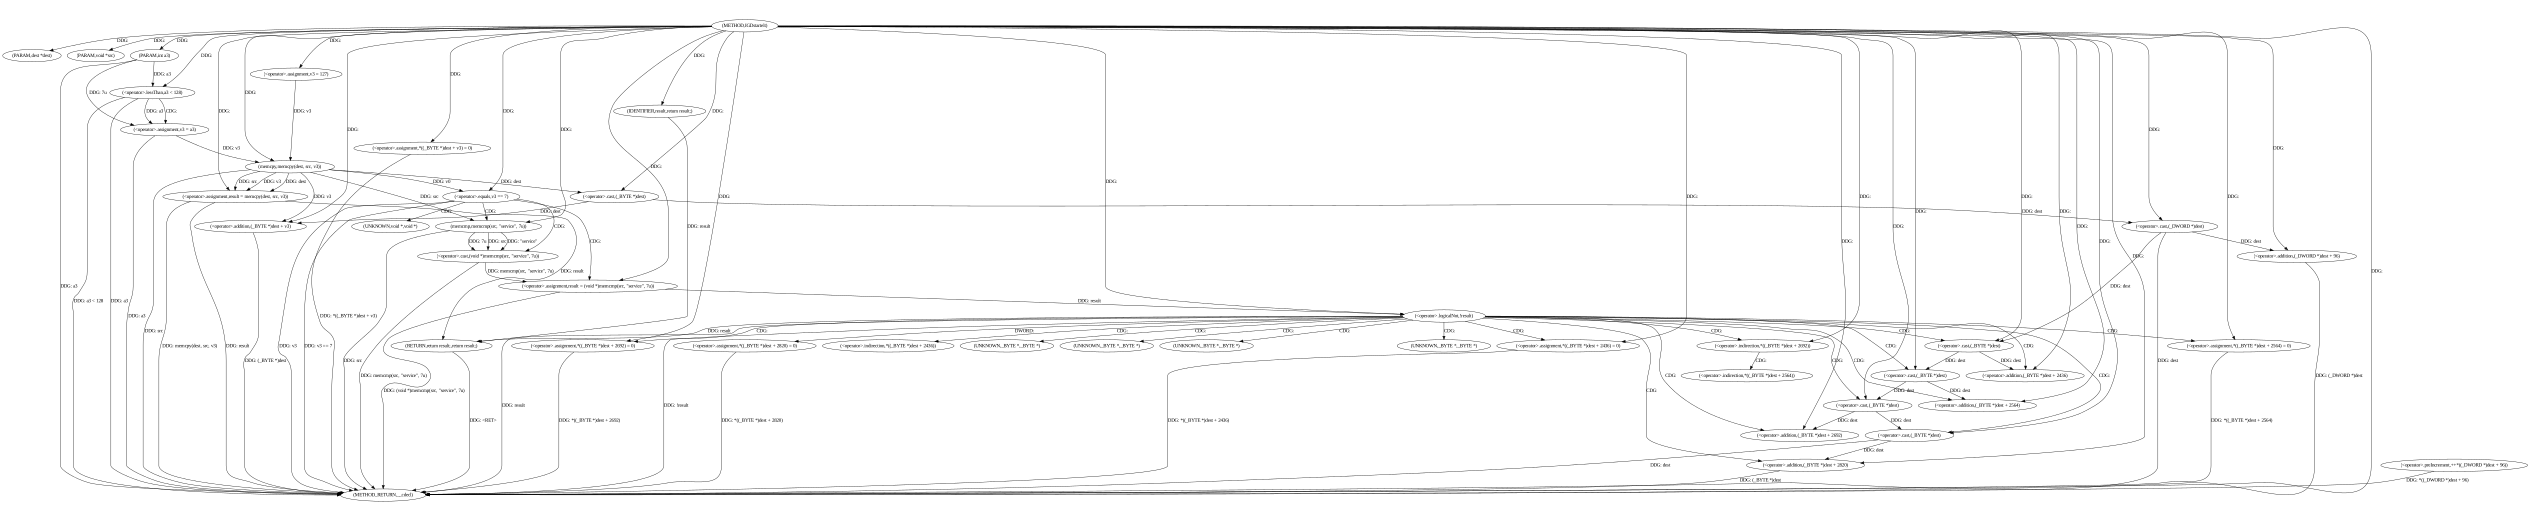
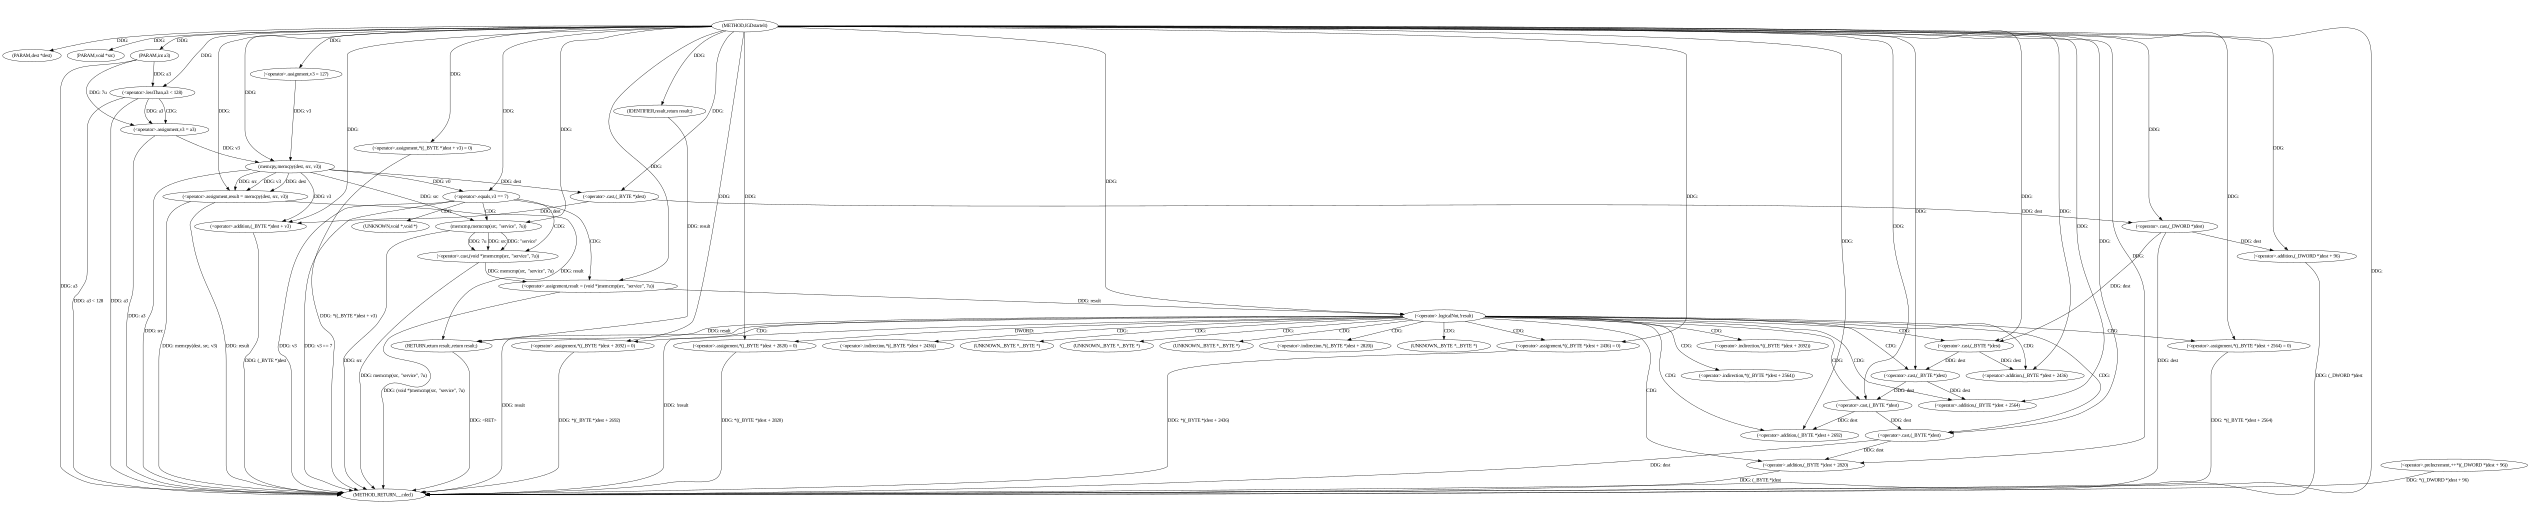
edge "(METHOD,IGDstartelt)" -> "(<operator>.indirection,*((_BYTE *)dest + 2692))": now "(METHOD,IGDstartelt)" -> "(<operator>.assignment,*((_BYTE *)dest + 2820) = 0)"
node "(<operator>.indirection,*((_BYTE *)dest + 2820))": added
edge "(<operator>.indirection,*((_BYTE *)dest + 2692))" -> "(<operator>.indirection,*((_BYTE *)dest + 2564))": now "(<operator>.logicalNot,!result)" -> "(<operator>.indirection,*((_BYTE *)dest + 2564))"
